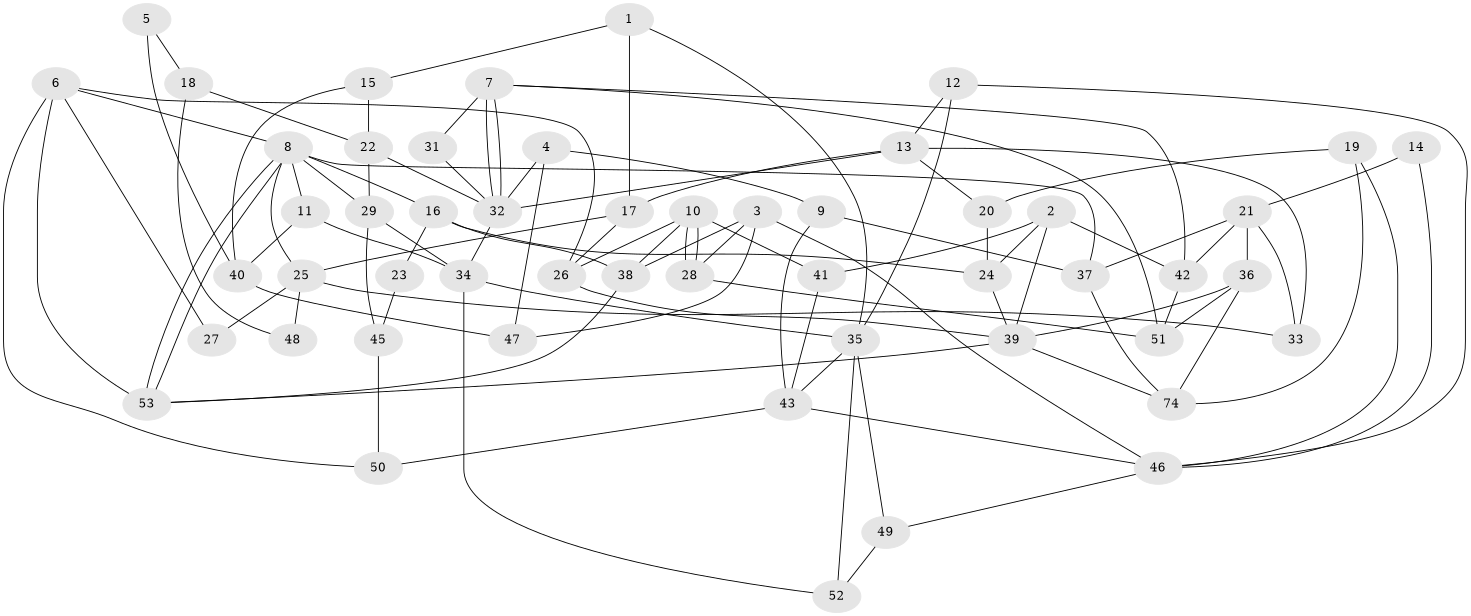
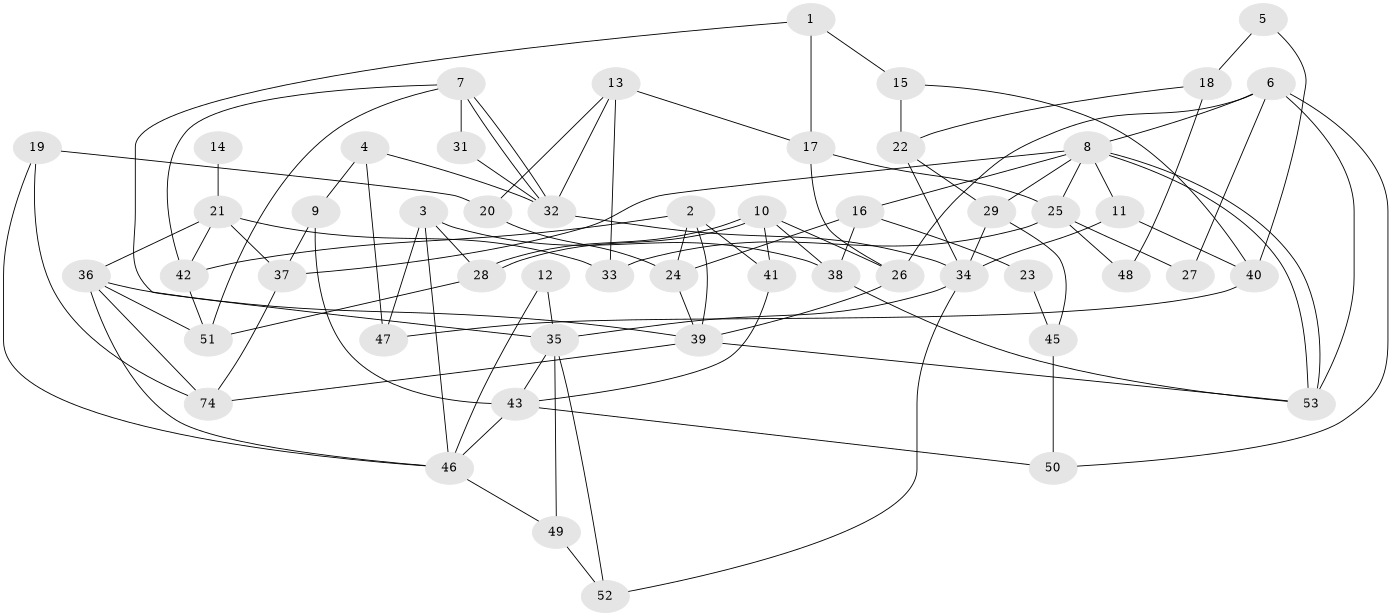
edge "12" -- "13": removed
edge "22" -- "32": now "22" -- "34"
edge "14" -- "46": now "36" -- "46"
